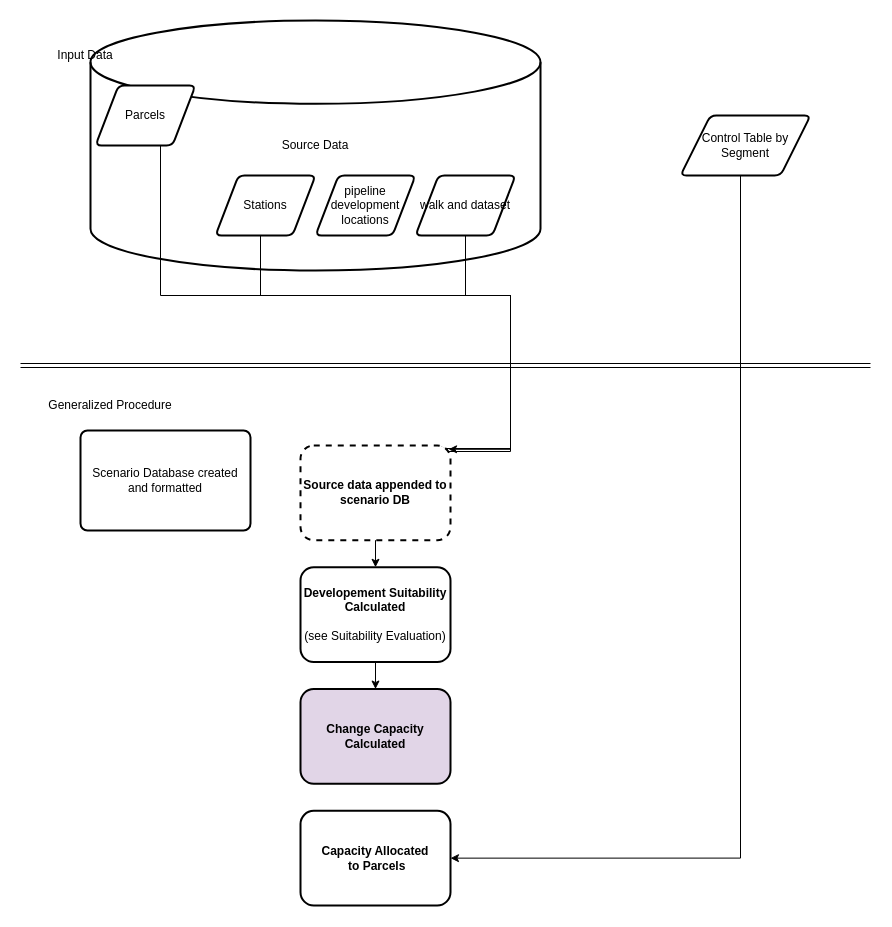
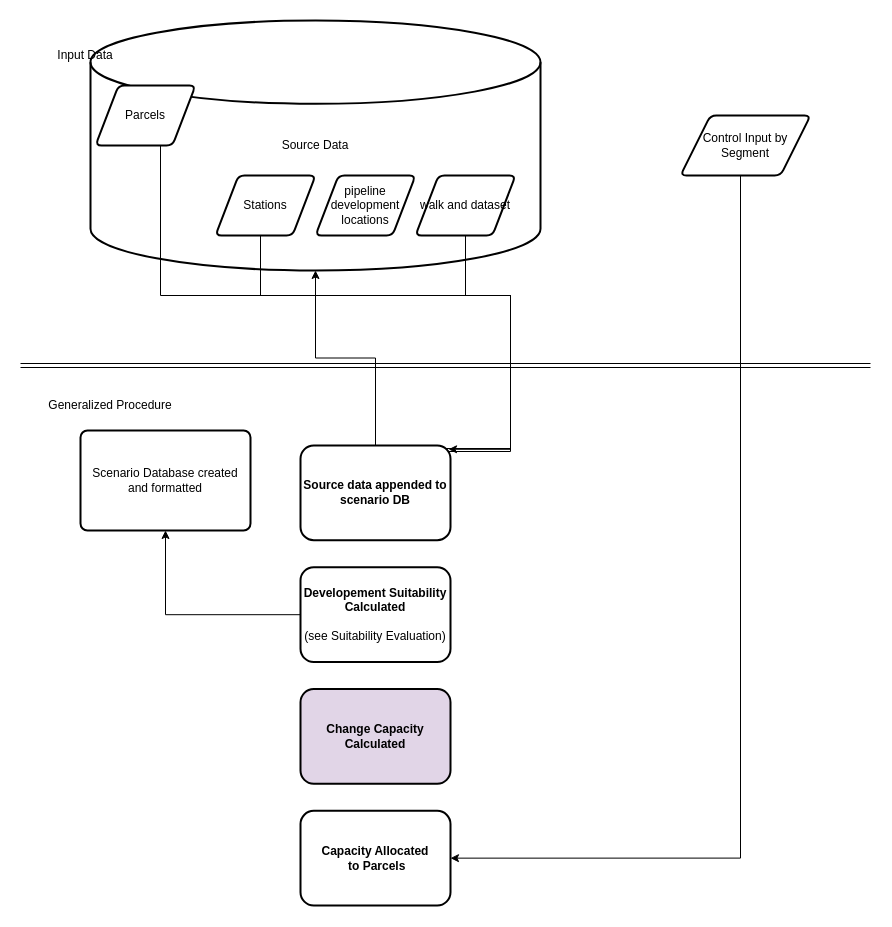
node "Control Table by Segment": label "Control Table by Segment" -> "Control Input by Segment"
node "Source data appended to scenario DB": style dashed -> solid
edge "Source data appended to scenario DB" -> "Developement Suitability Calculated (see Suitability Evaluation)": now "Source data appended to scenario DB" -> "Source Data"
edge "Developement Suitability Calculated (see Suitability Evaluation)" -> "Change Capacity Calculated": now "Developement Suitability Calculated (see Suitability Evaluation)" -> "Scenario Database created and formatted"
